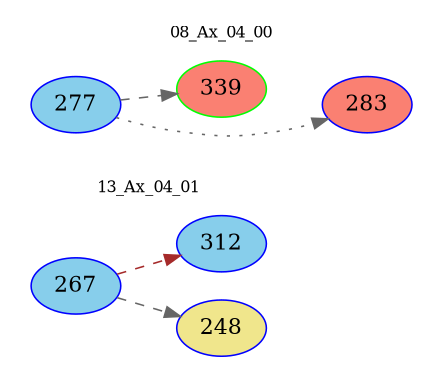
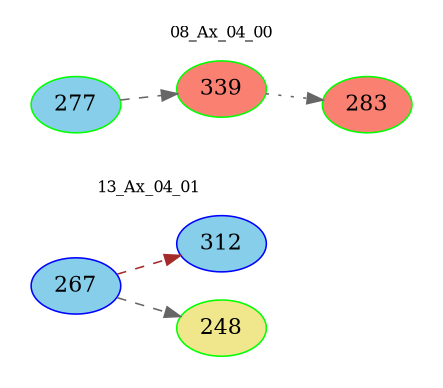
node "277": color blue -> green
node "283": color blue -> green
edge "277" -> "283": now "339" -> "283"
node "248": color blue -> green
